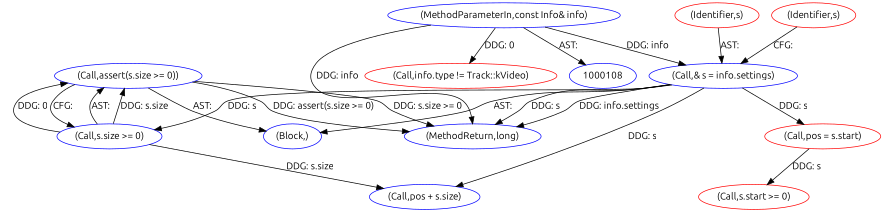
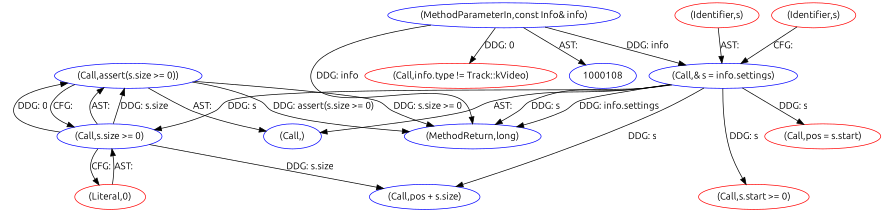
node "(Block,)": label "(Block,)" -> "(Call,)"
edge "(Call,pos = s.start)" -> "(Call,s.start >= 0)": now "(Call,& s = info.settings)" -> "(Call,s.start >= 0)"
node "(Literal,0)": added
